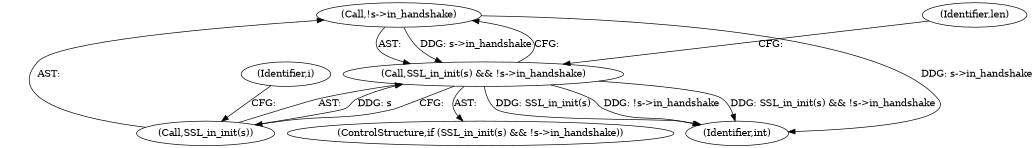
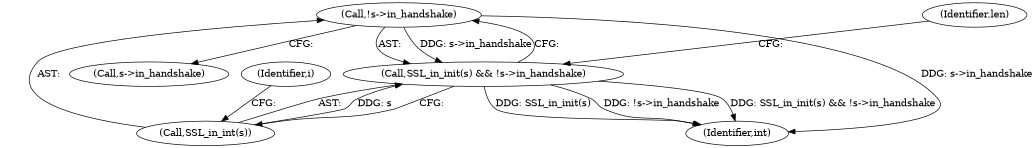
node "(Call,s->in_handshake)": added
node "(Call,SSL_in_init(s))": label "(Call,SSL_in_init(s))" -> "(Call,SSL_in_int(s))"
node "(ControlStructure,if (SSL_in_init(s) && !s->in_handshake))": removed
